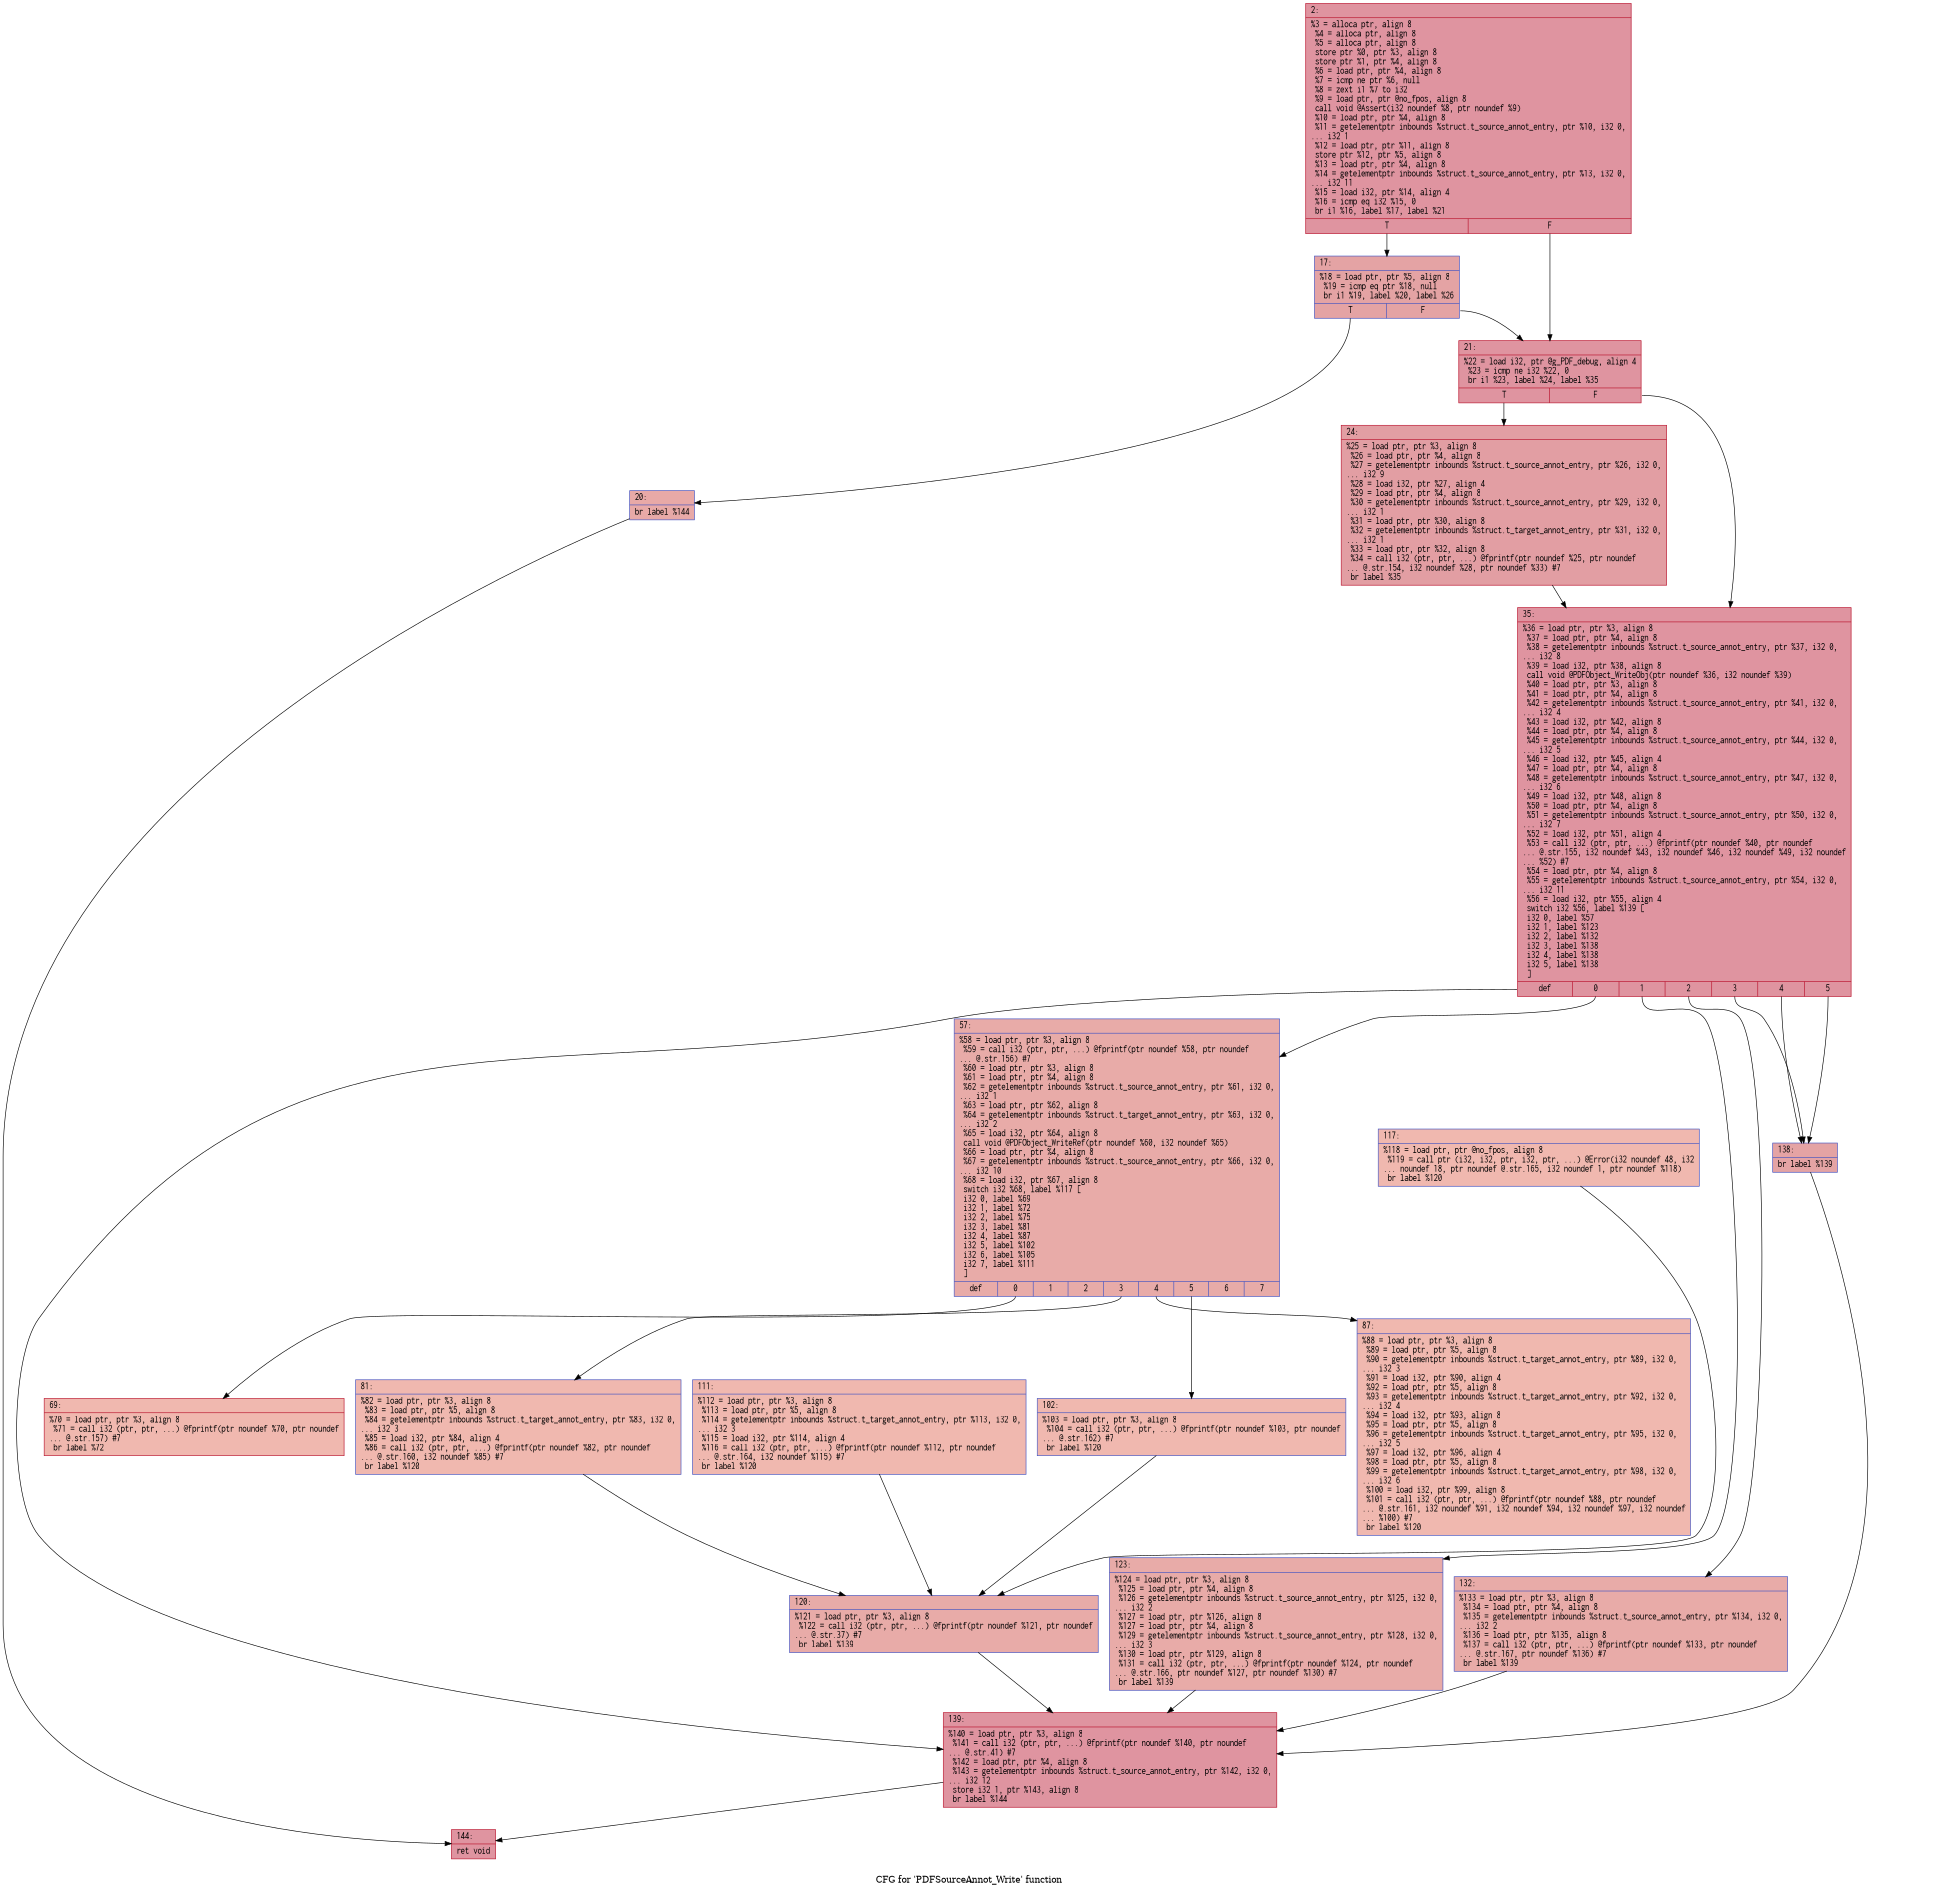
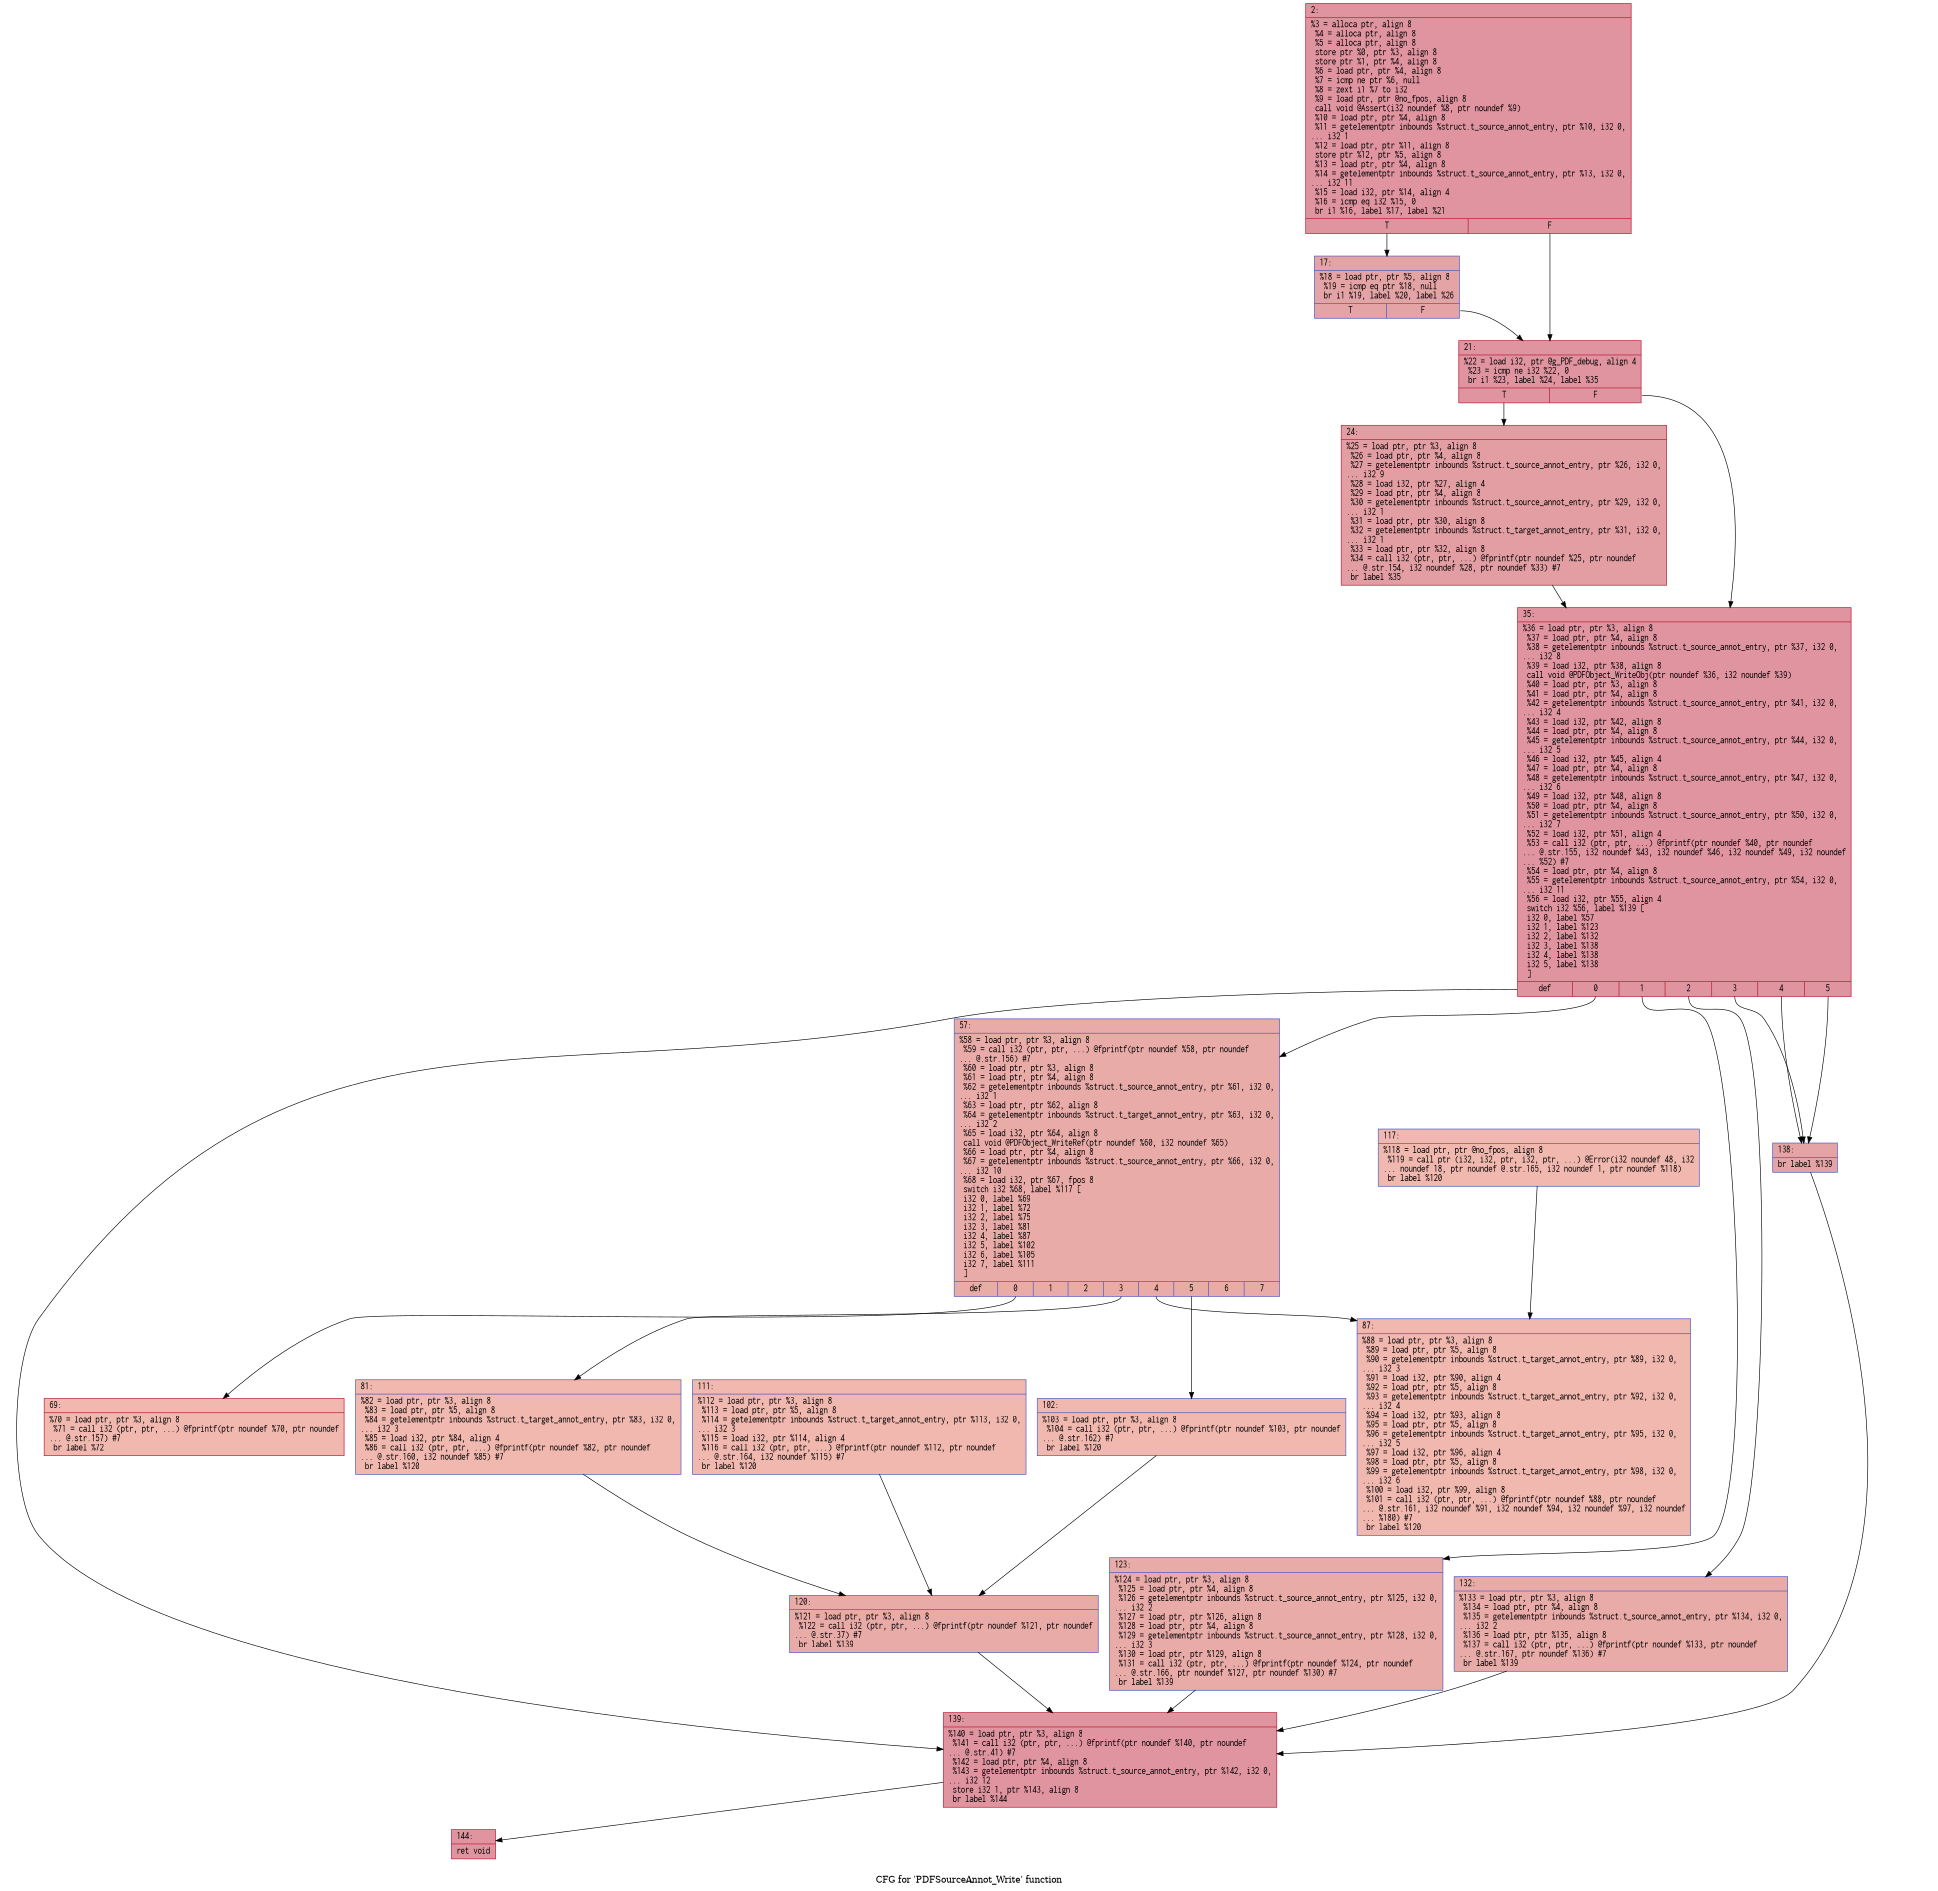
node "20:": removed
node "57:": text "%68 = load i32, ptr %67, align 8" -> "%68 = load i32, ptr %67, fpos 8"
node "87:": text "... %100) #7" -> "... %180) #7"
edge "117:" -> "120:": now "117:" -> "87:"
node "123:": text "%127 = load ptr, ptr %4, align 8" -> "%128 = load ptr, ptr %4, align 8"
